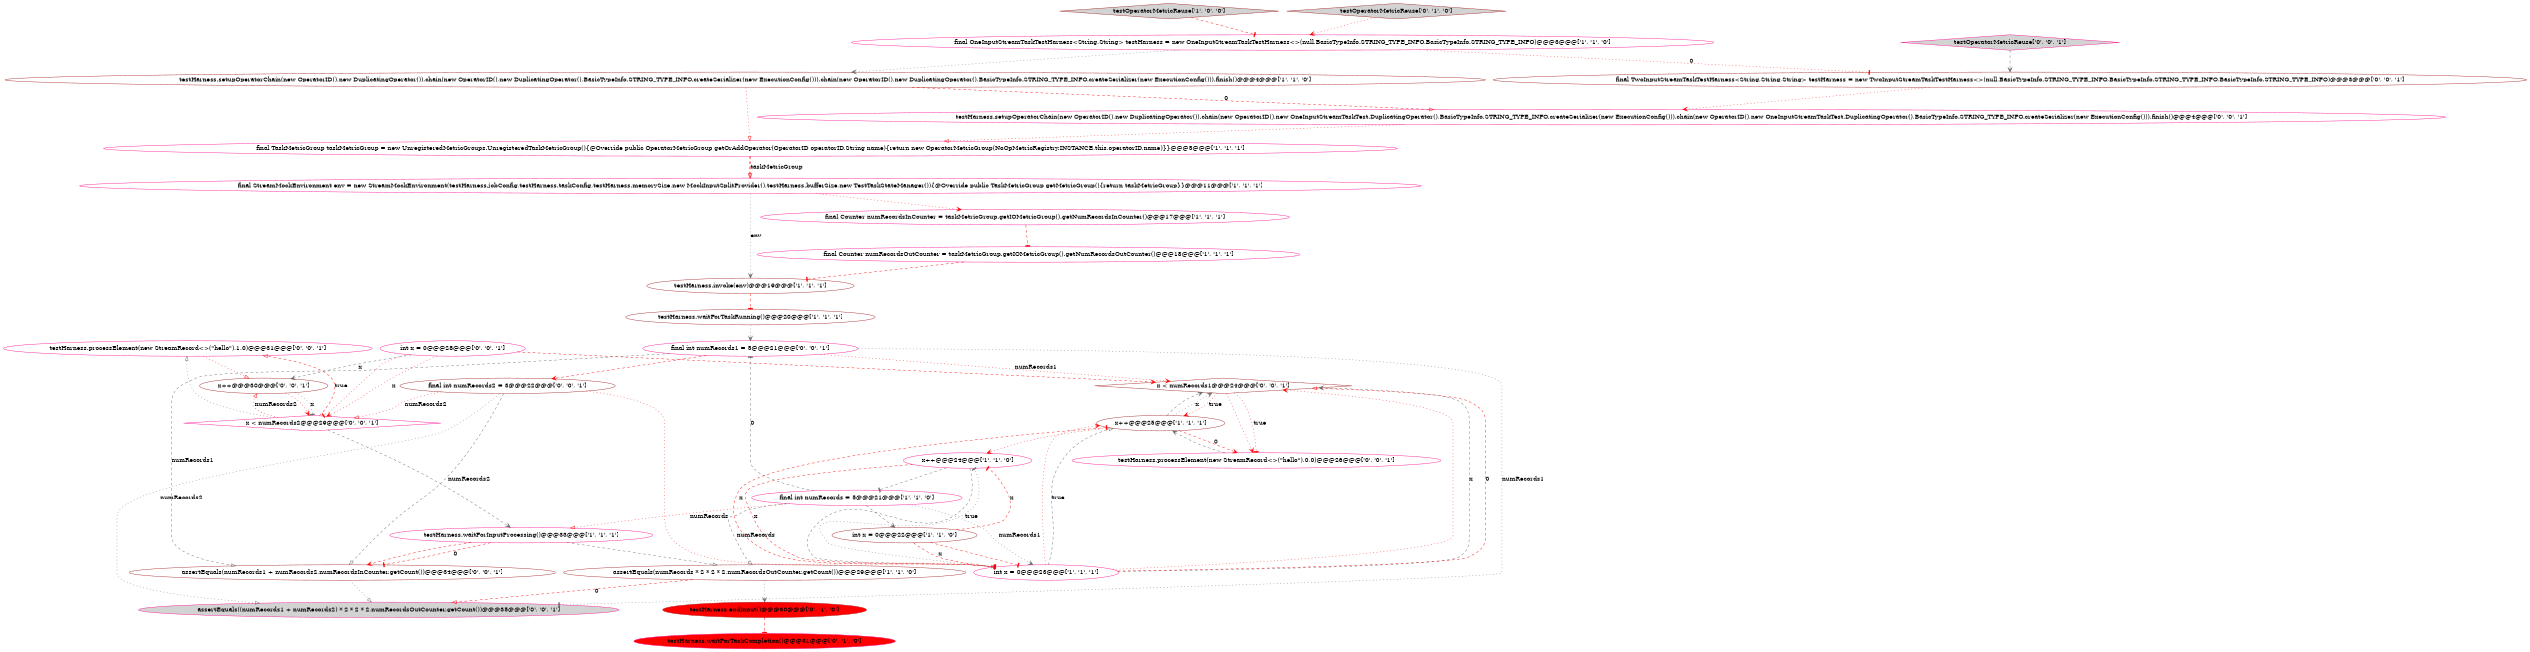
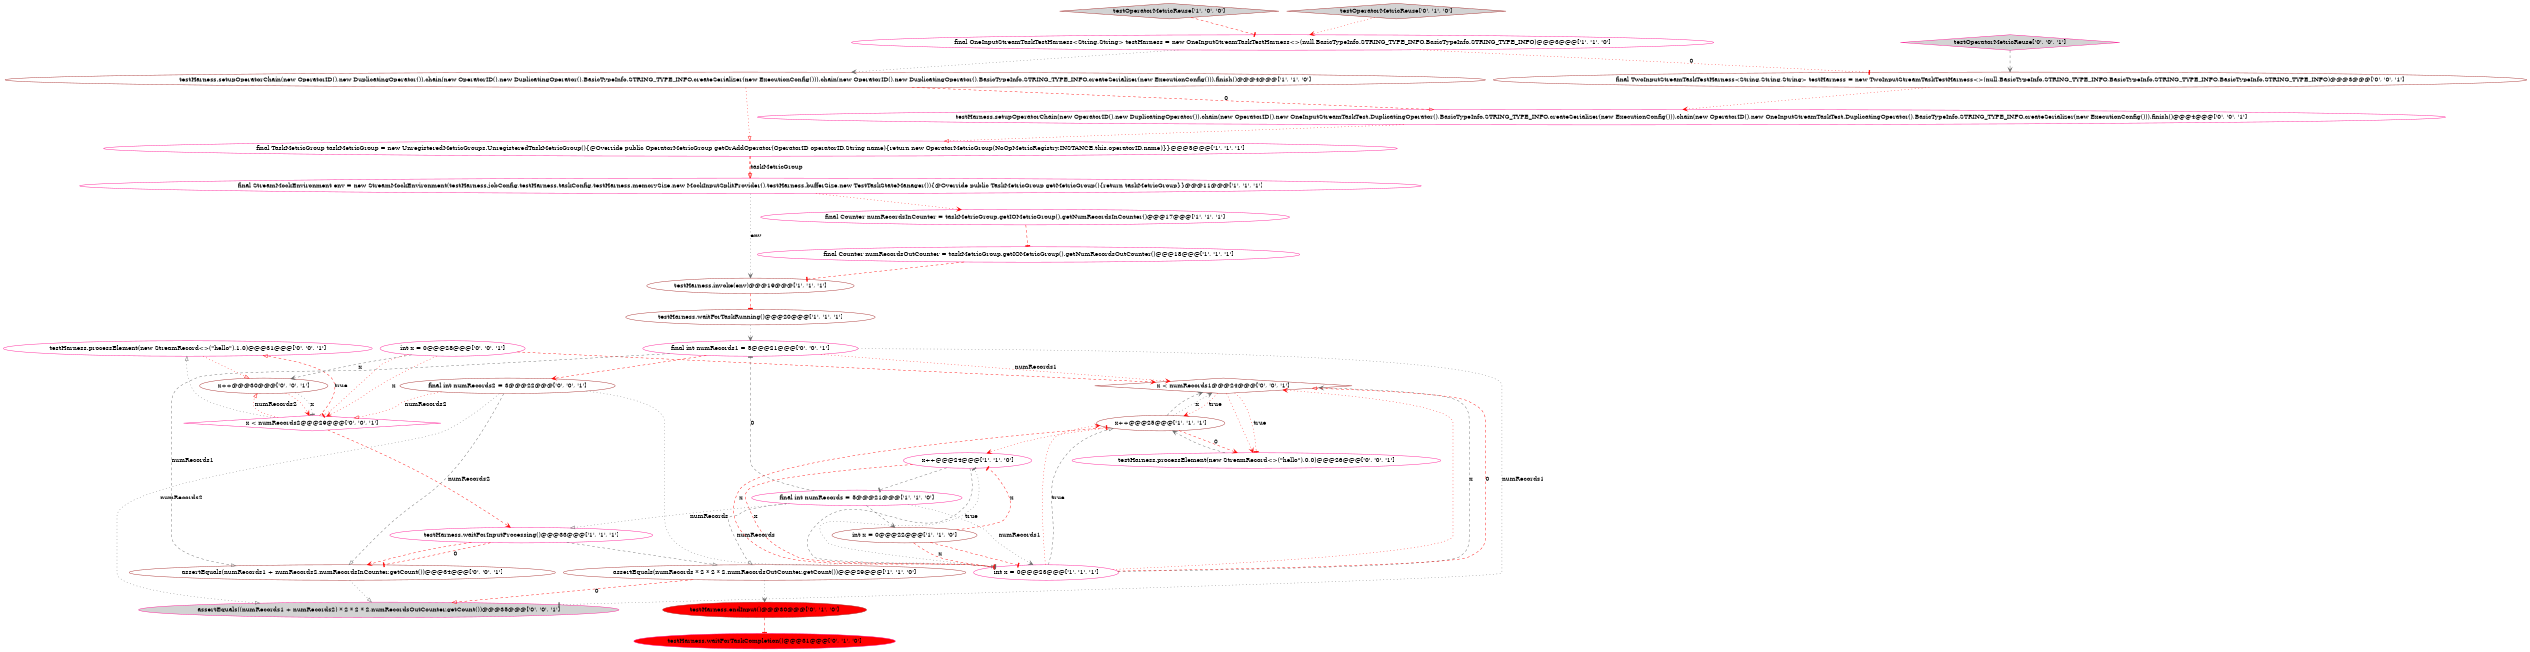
edge "x < numRecords2@@@29@@@['0', '0', '1']" -> "testHarness.waitForInputProcessing()@@@33@@@['1', '1', '1']": color gray40 -> red
edge "final int numRecords = 5@@@21@@@['1', '1', '0']" -> "testHarness.waitForInputProcessing()@@@33@@@['1', '1', '1']": color red -> gray40
edge "final int numRecords2 = 3@@@22@@@['0', '0', '1']" -> "int x = 0@@@23@@@['1', '1', '1']": color red -> gray40
